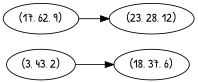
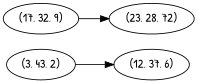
node "(17, 62, 9)": label "(17, 62, 9)" -> "(17, 32, 9)"
node "(23, 28, 12)": label "(23, 28, 12)" -> "(23, 28, 72)"
node "(18, 37, 6)": label "(18, 37, 6)" -> "(12, 37, 6)"
